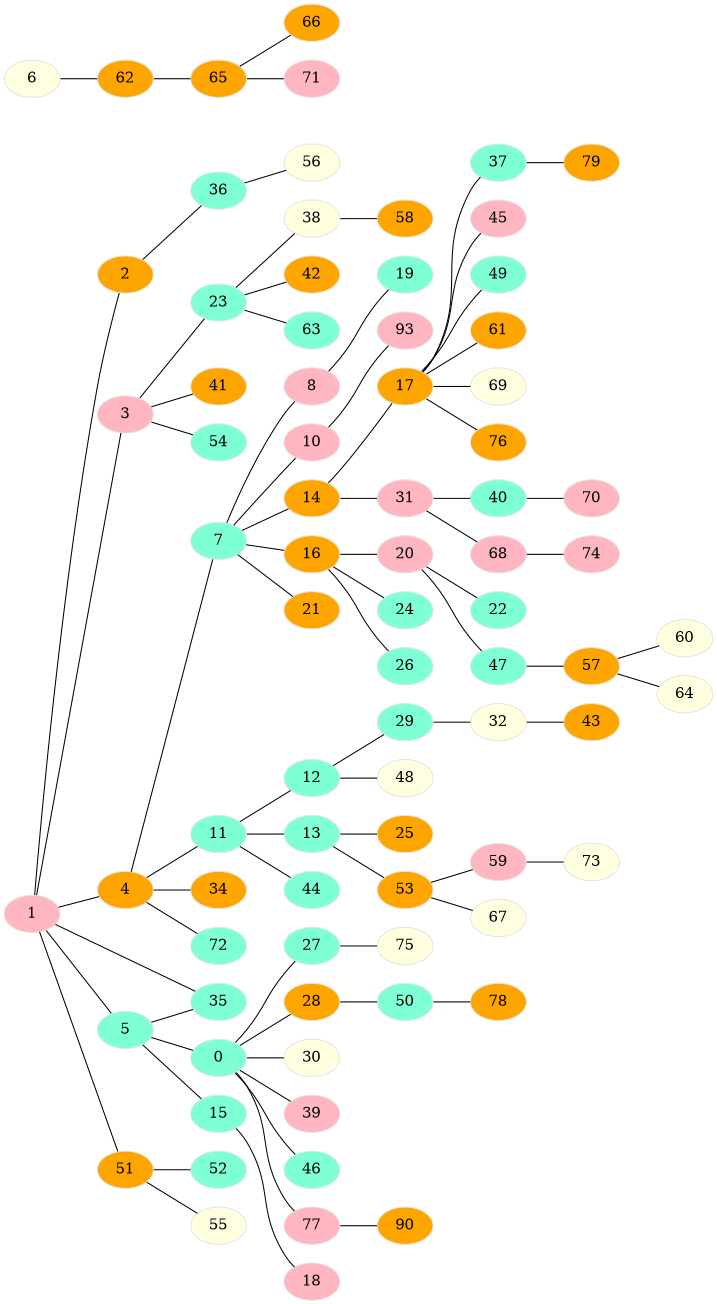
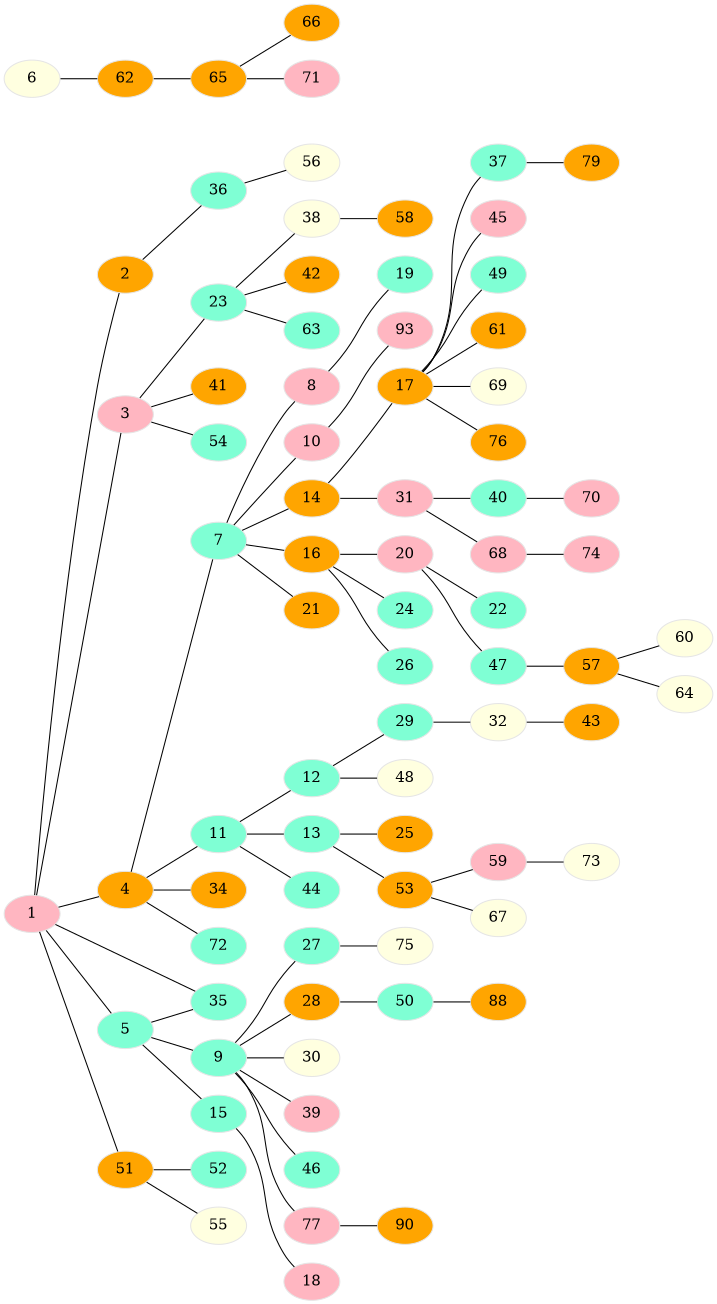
node "78": label "78" -> "88"
node "0": label "0" -> "9"
